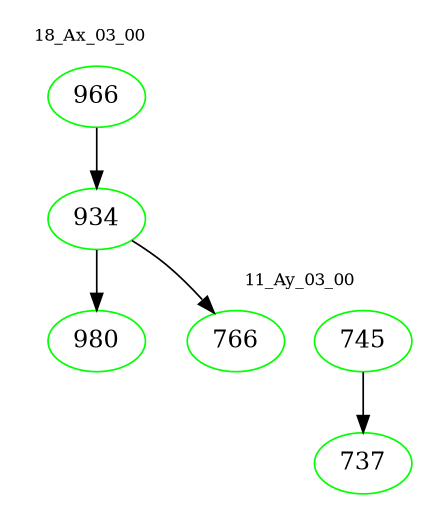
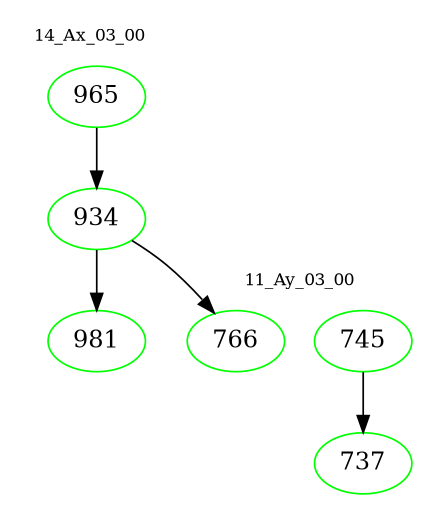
cluster "18_Ax_03_00": label "18_Ax_03_00" -> "14_Ax_03_00"
node "966": label "966" -> "965"
node "980": label "980" -> "981"
